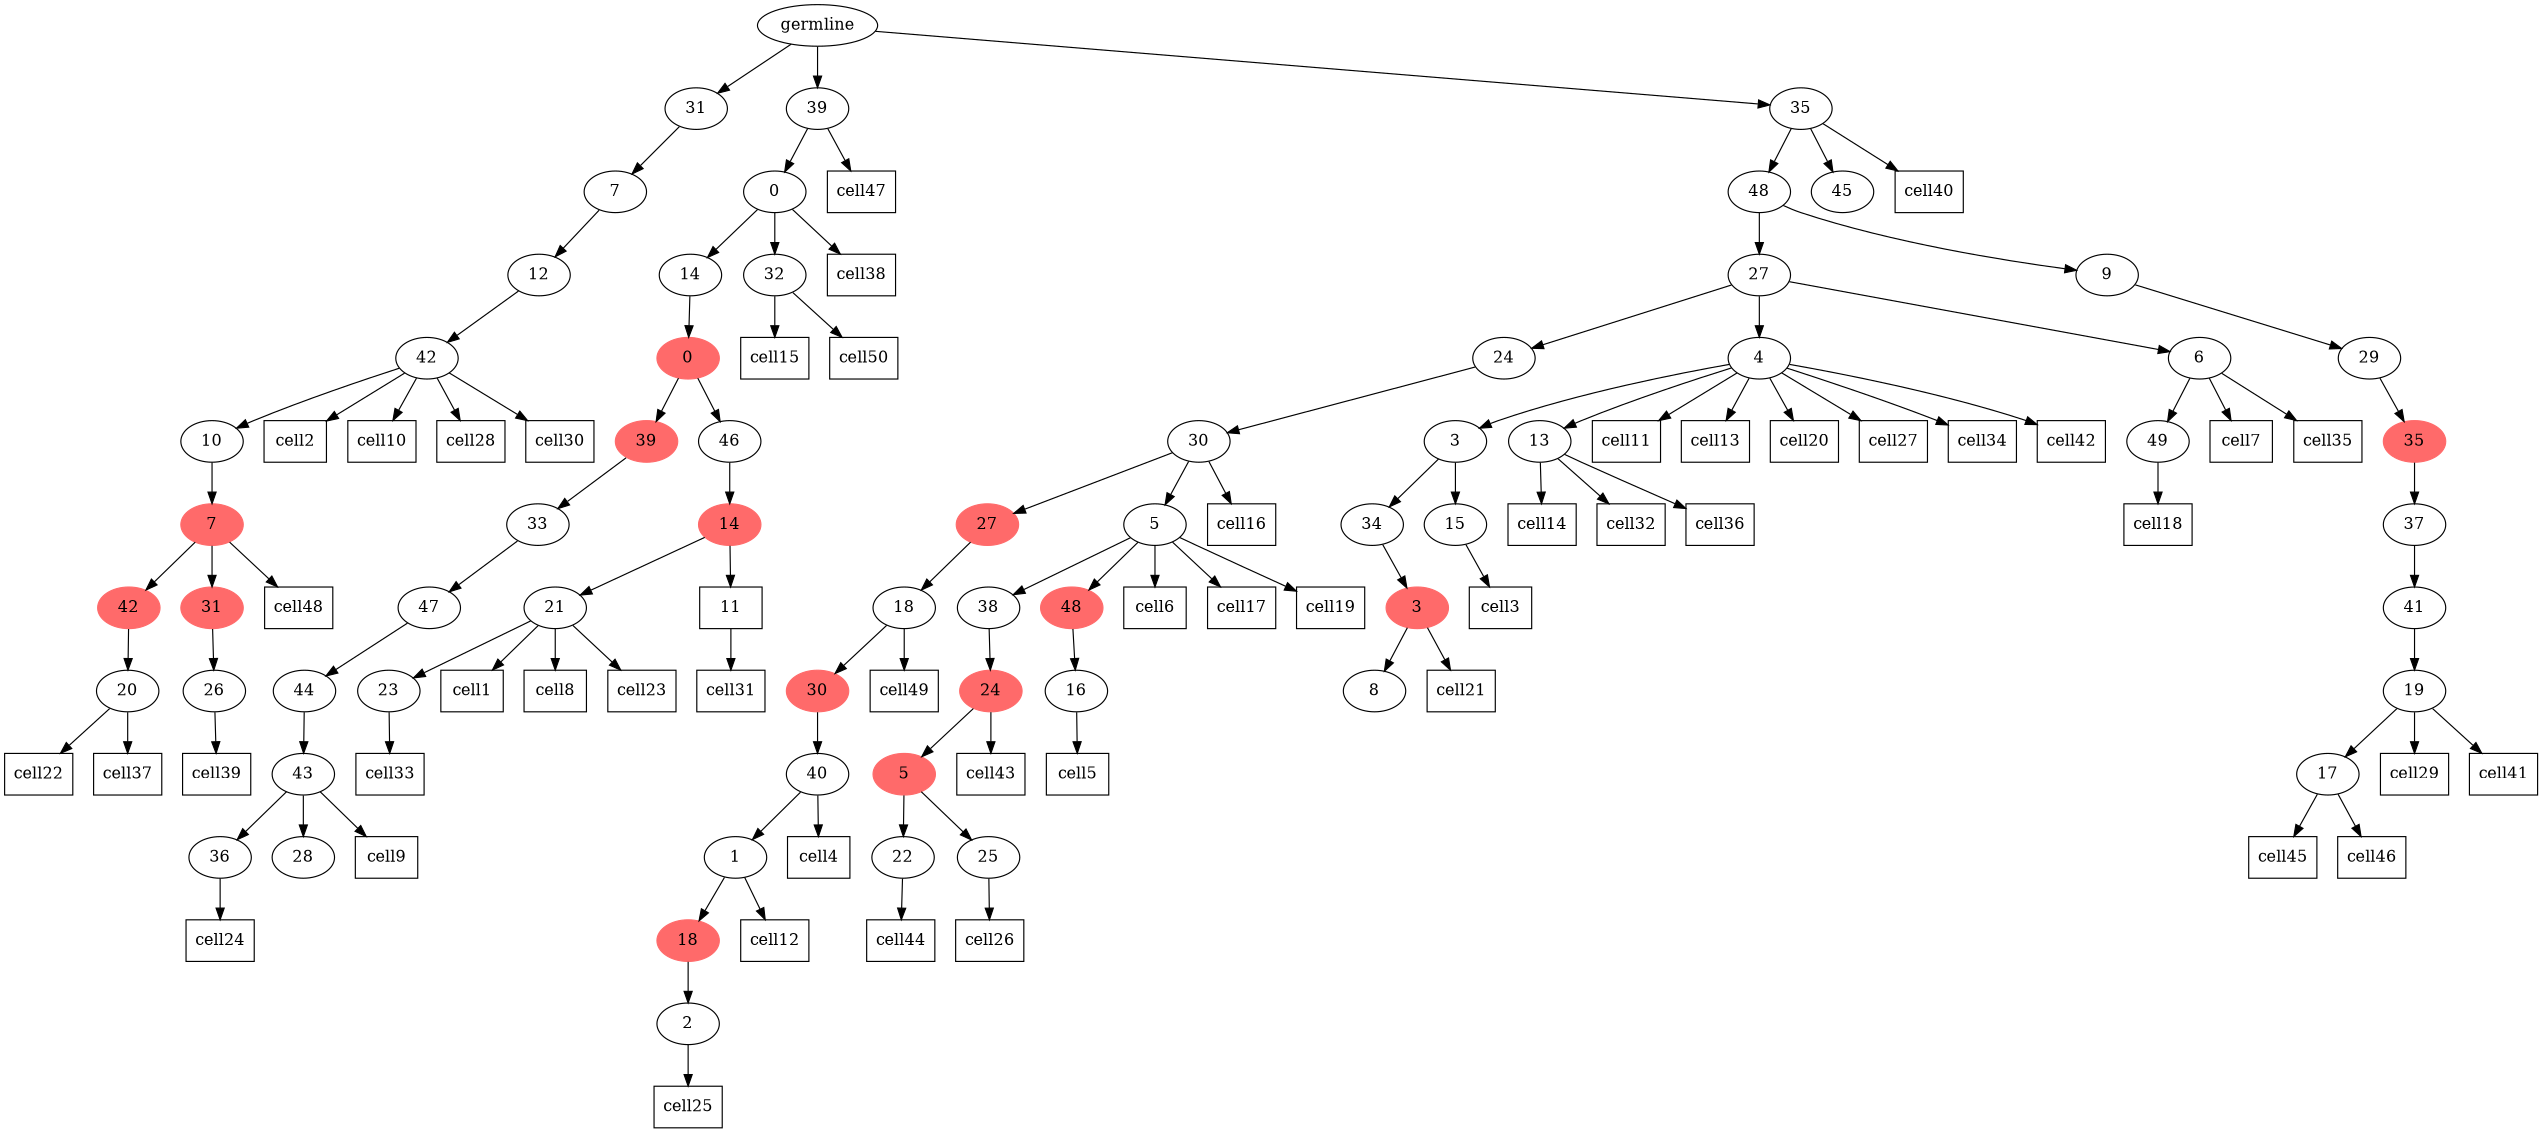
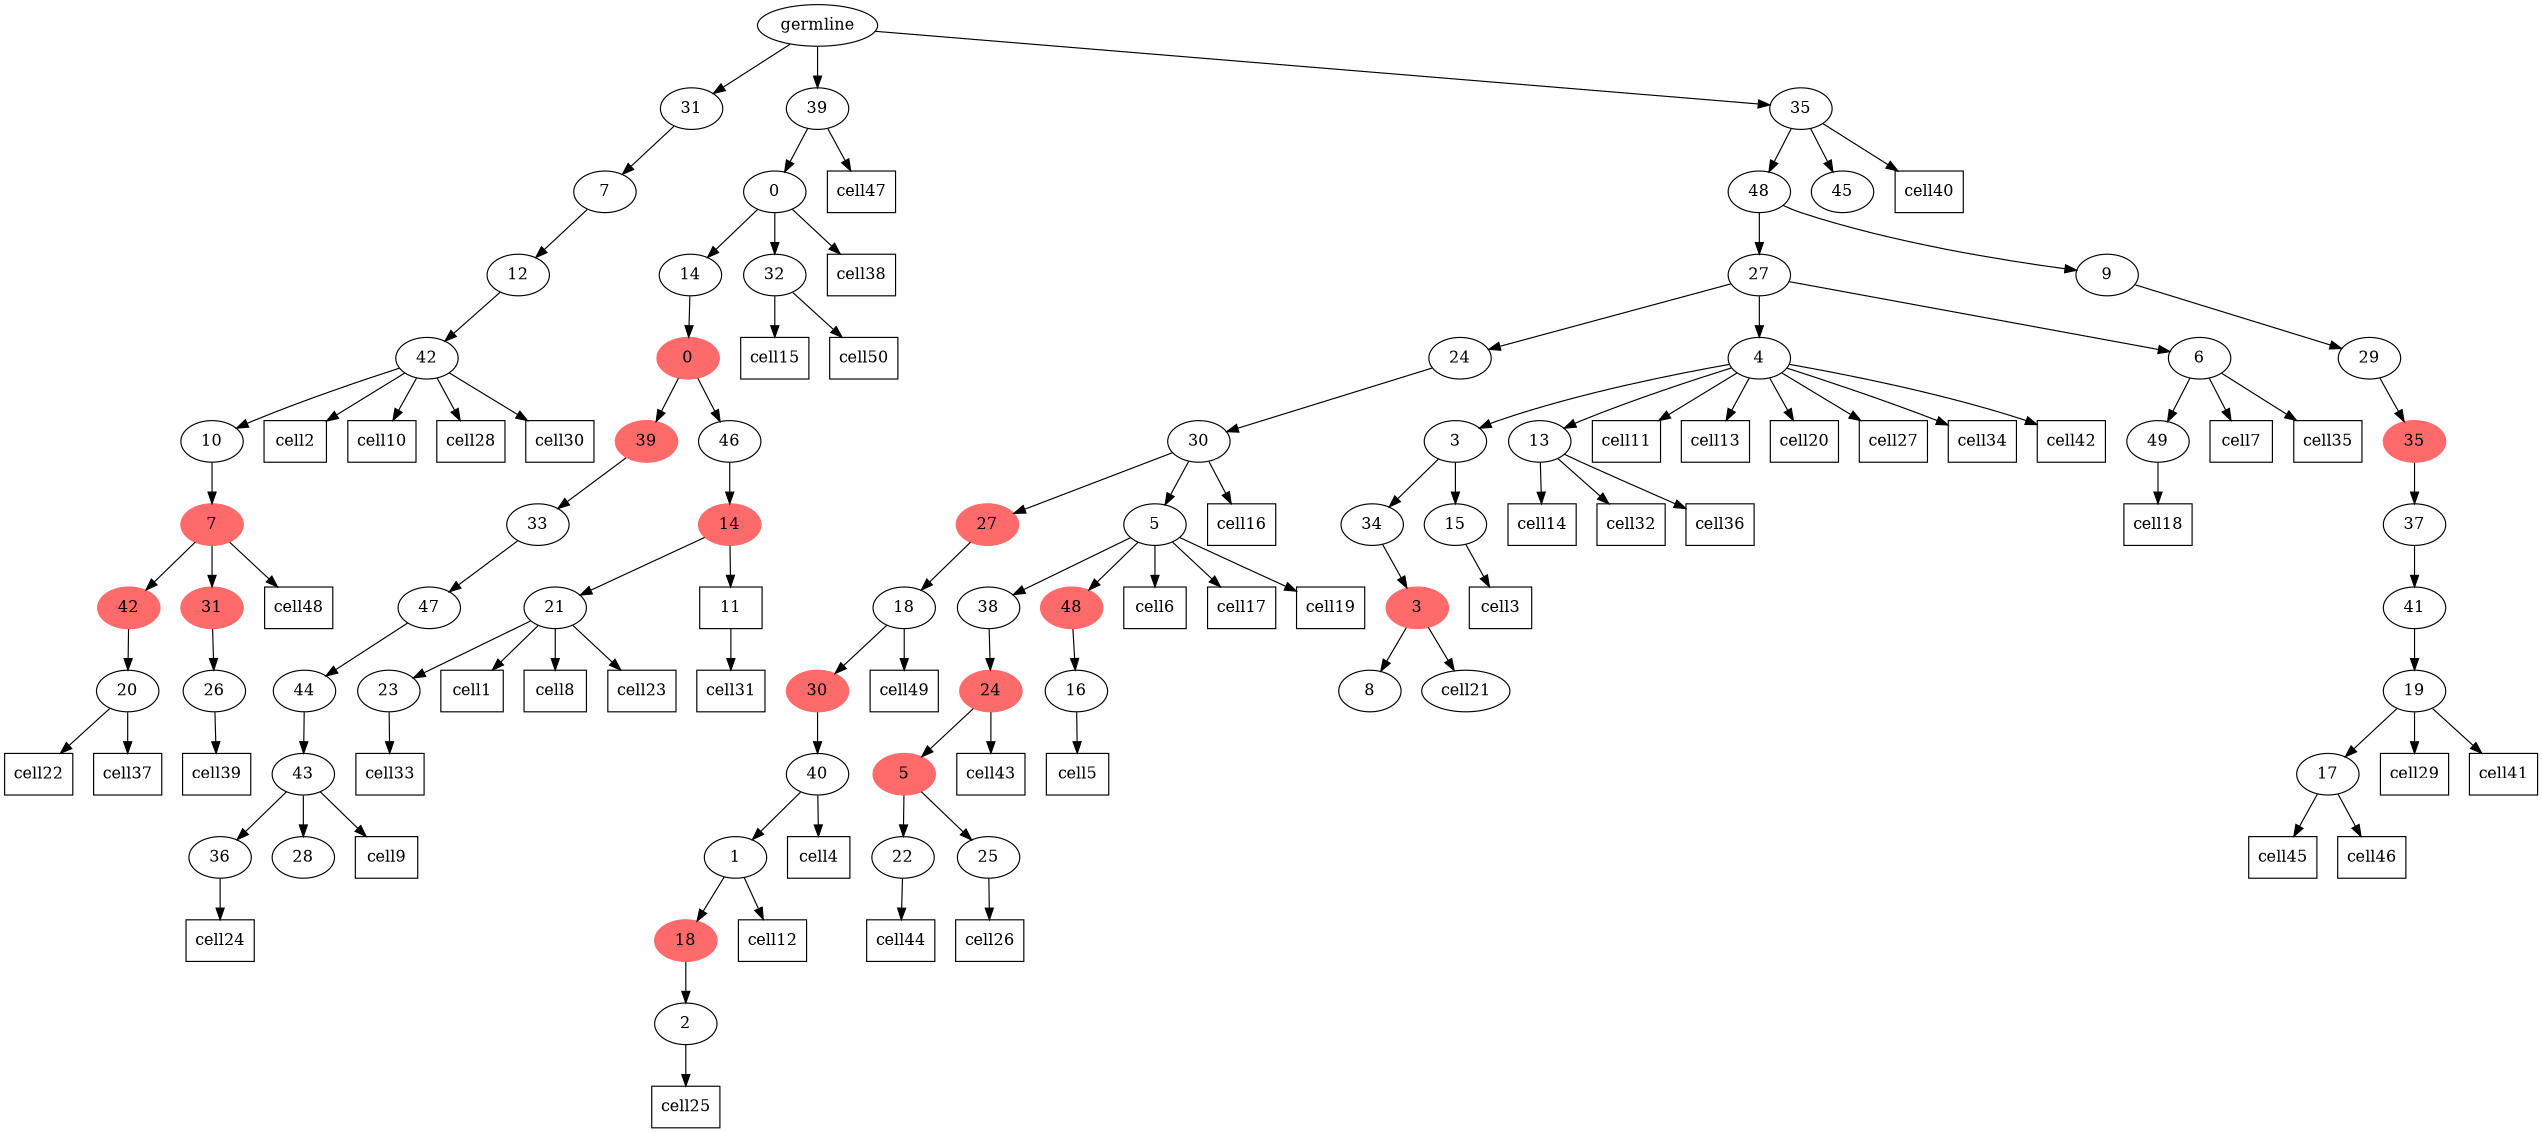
node "cell21": shape box -> ellipse
